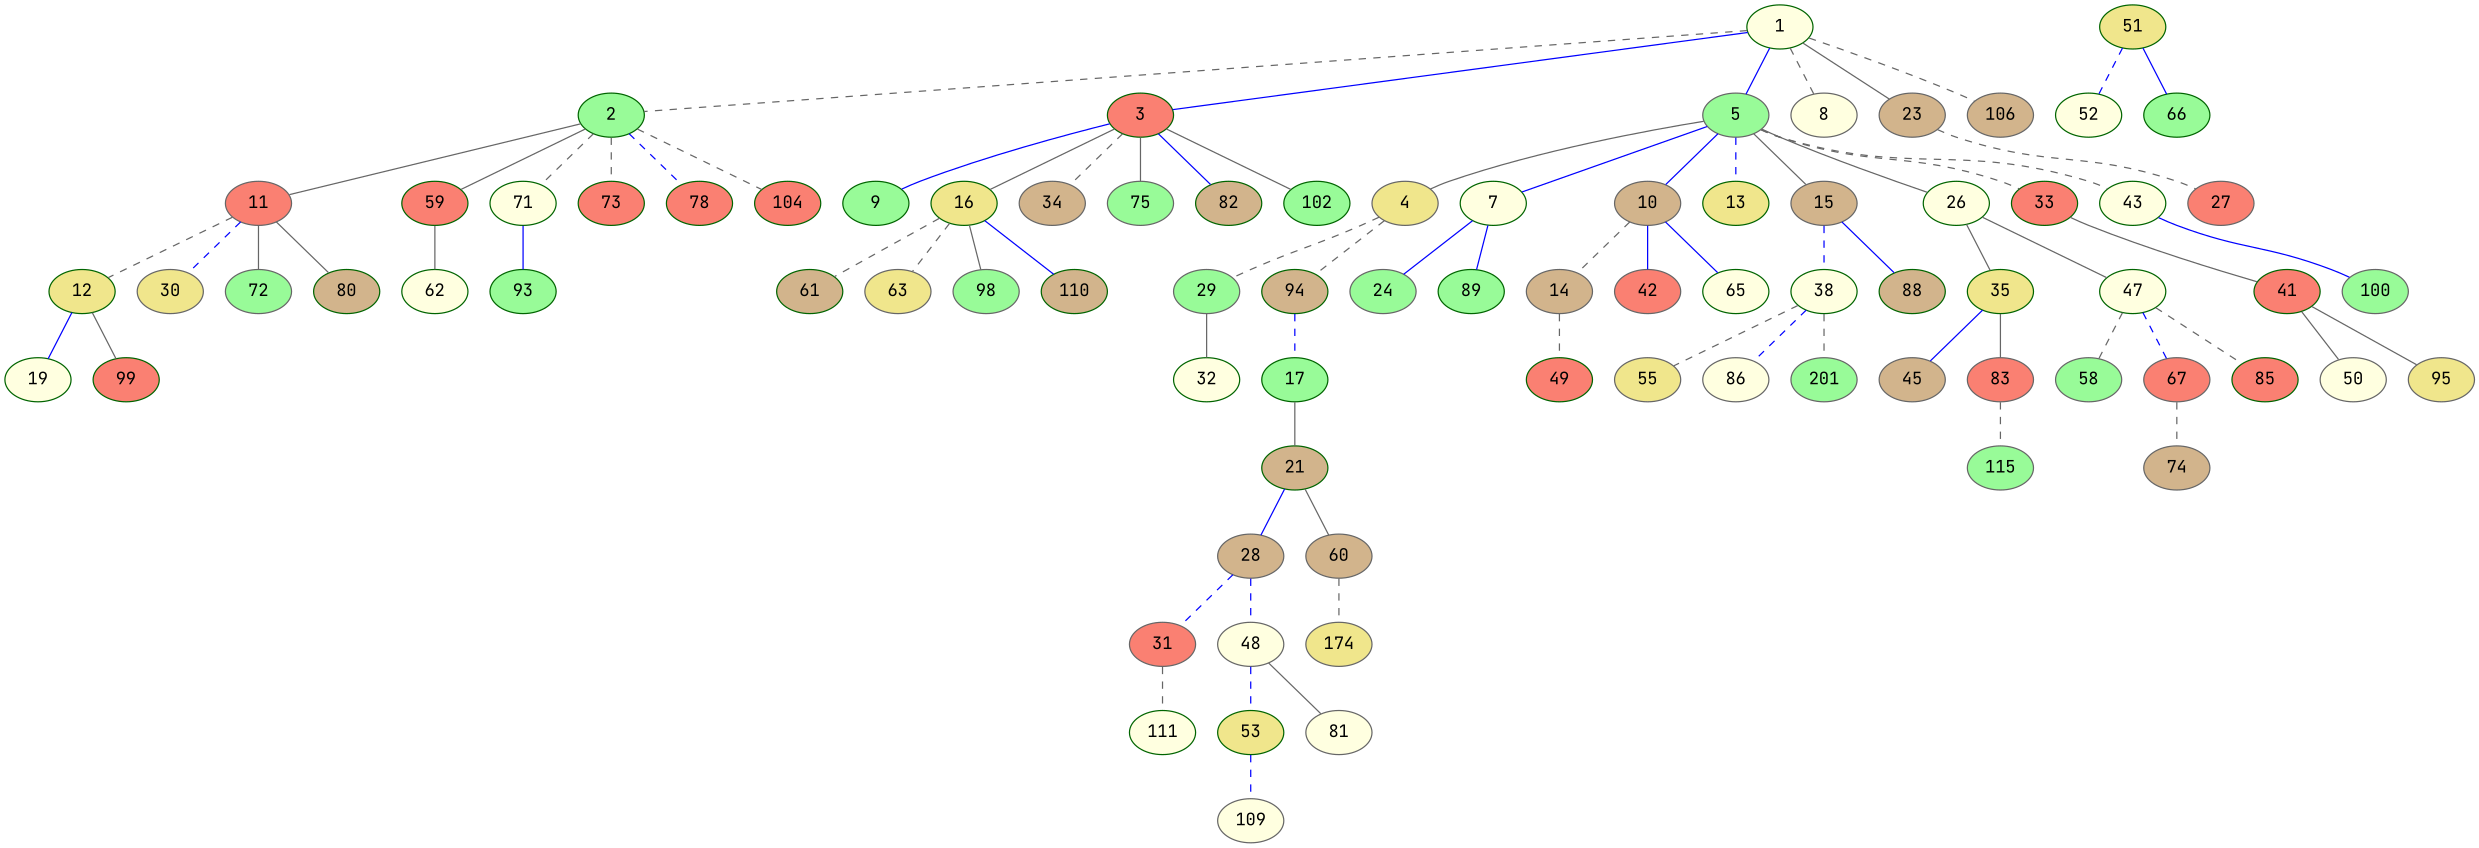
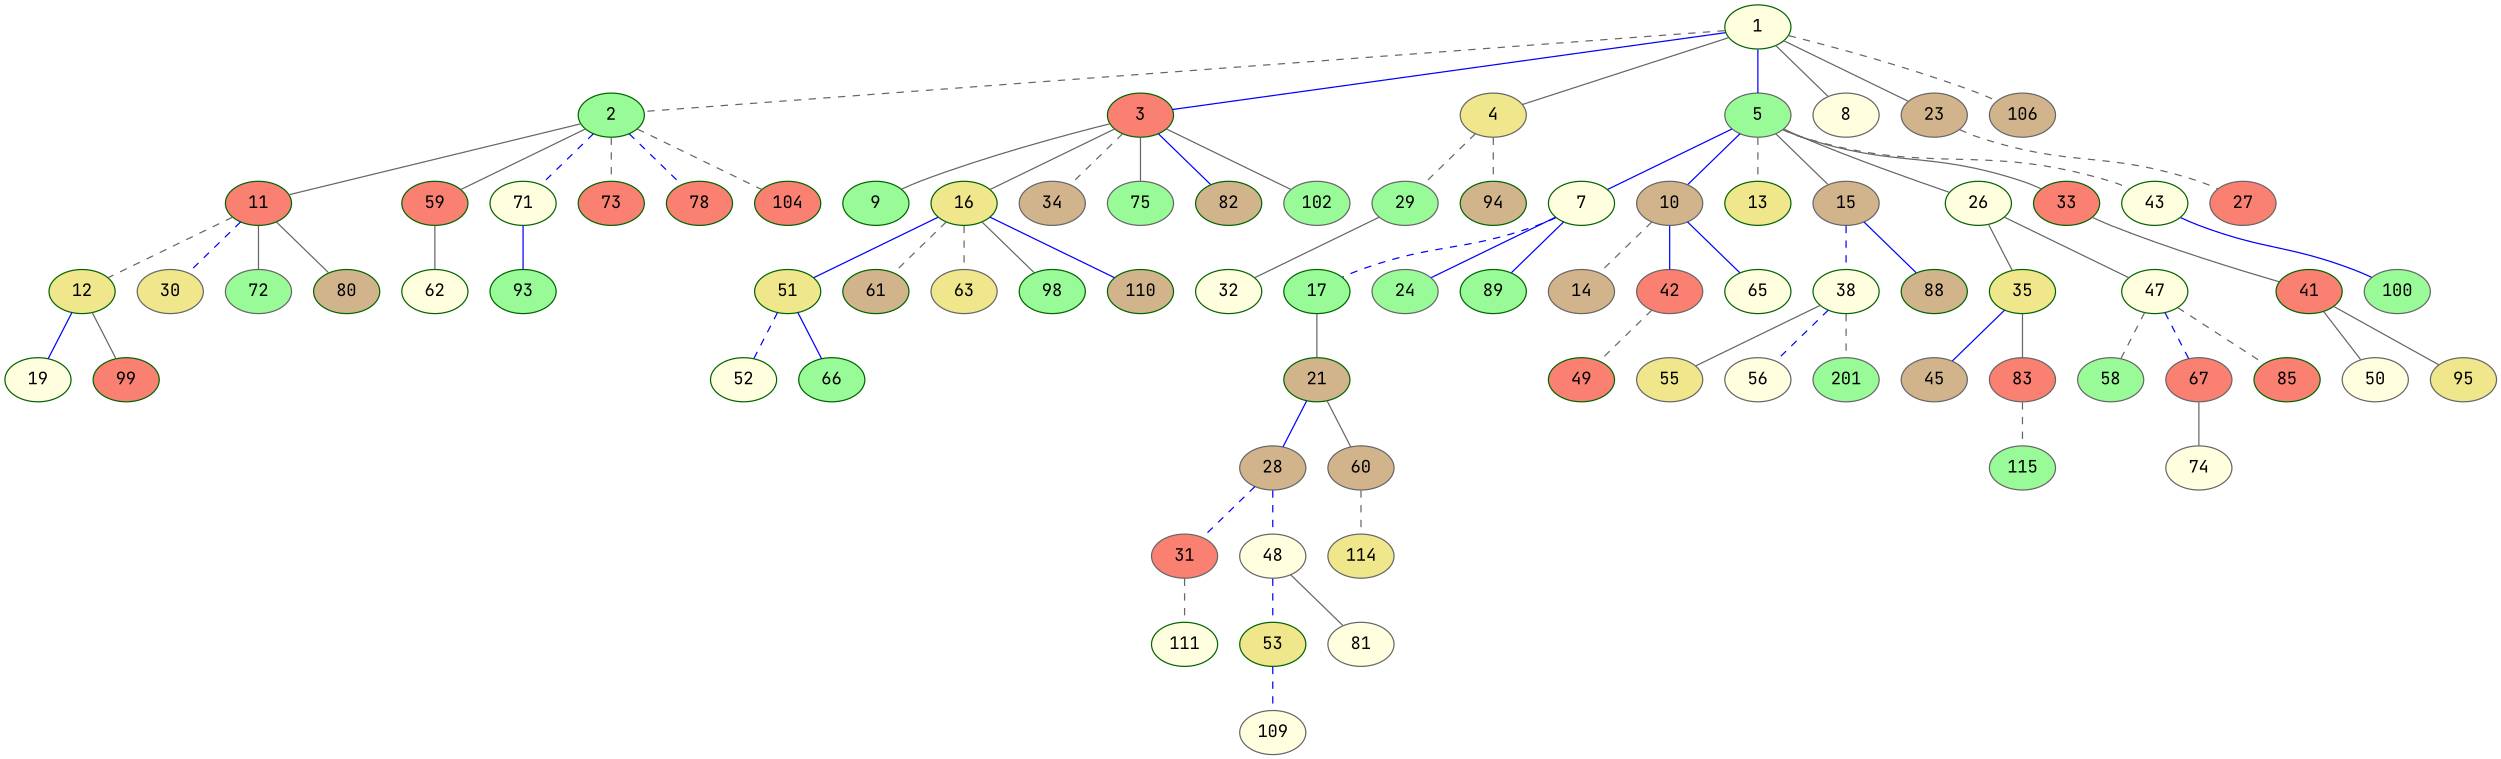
edge "1" -- "8": style dashed -> solid
edge "5" -- "4": now "1" -- "4"
edge "3" -- "9": color blue -> gray40
edge "2" -- "71": color gray40 -> blue
edge "5" -- "13": color blue -> gray40
edge "5" -- "33": style dashed -> solid
node "11": color gray40 -> darkgreen
node "102": color darkgreen -> gray40
edge "16" -- "51": added
node "98": color gray40 -> darkgreen
edge "94" -- "17": now "7" -- "17"
edge "14" -- "49": now "42" -- "49"
edge "38" -- "55": style dashed -> solid
node "86": label "86" -> "56"
edge "67" -- "74": style dashed -> solid
node "74": fillcolor tan -> lightyellow
node "174": label "174" -> "114"
